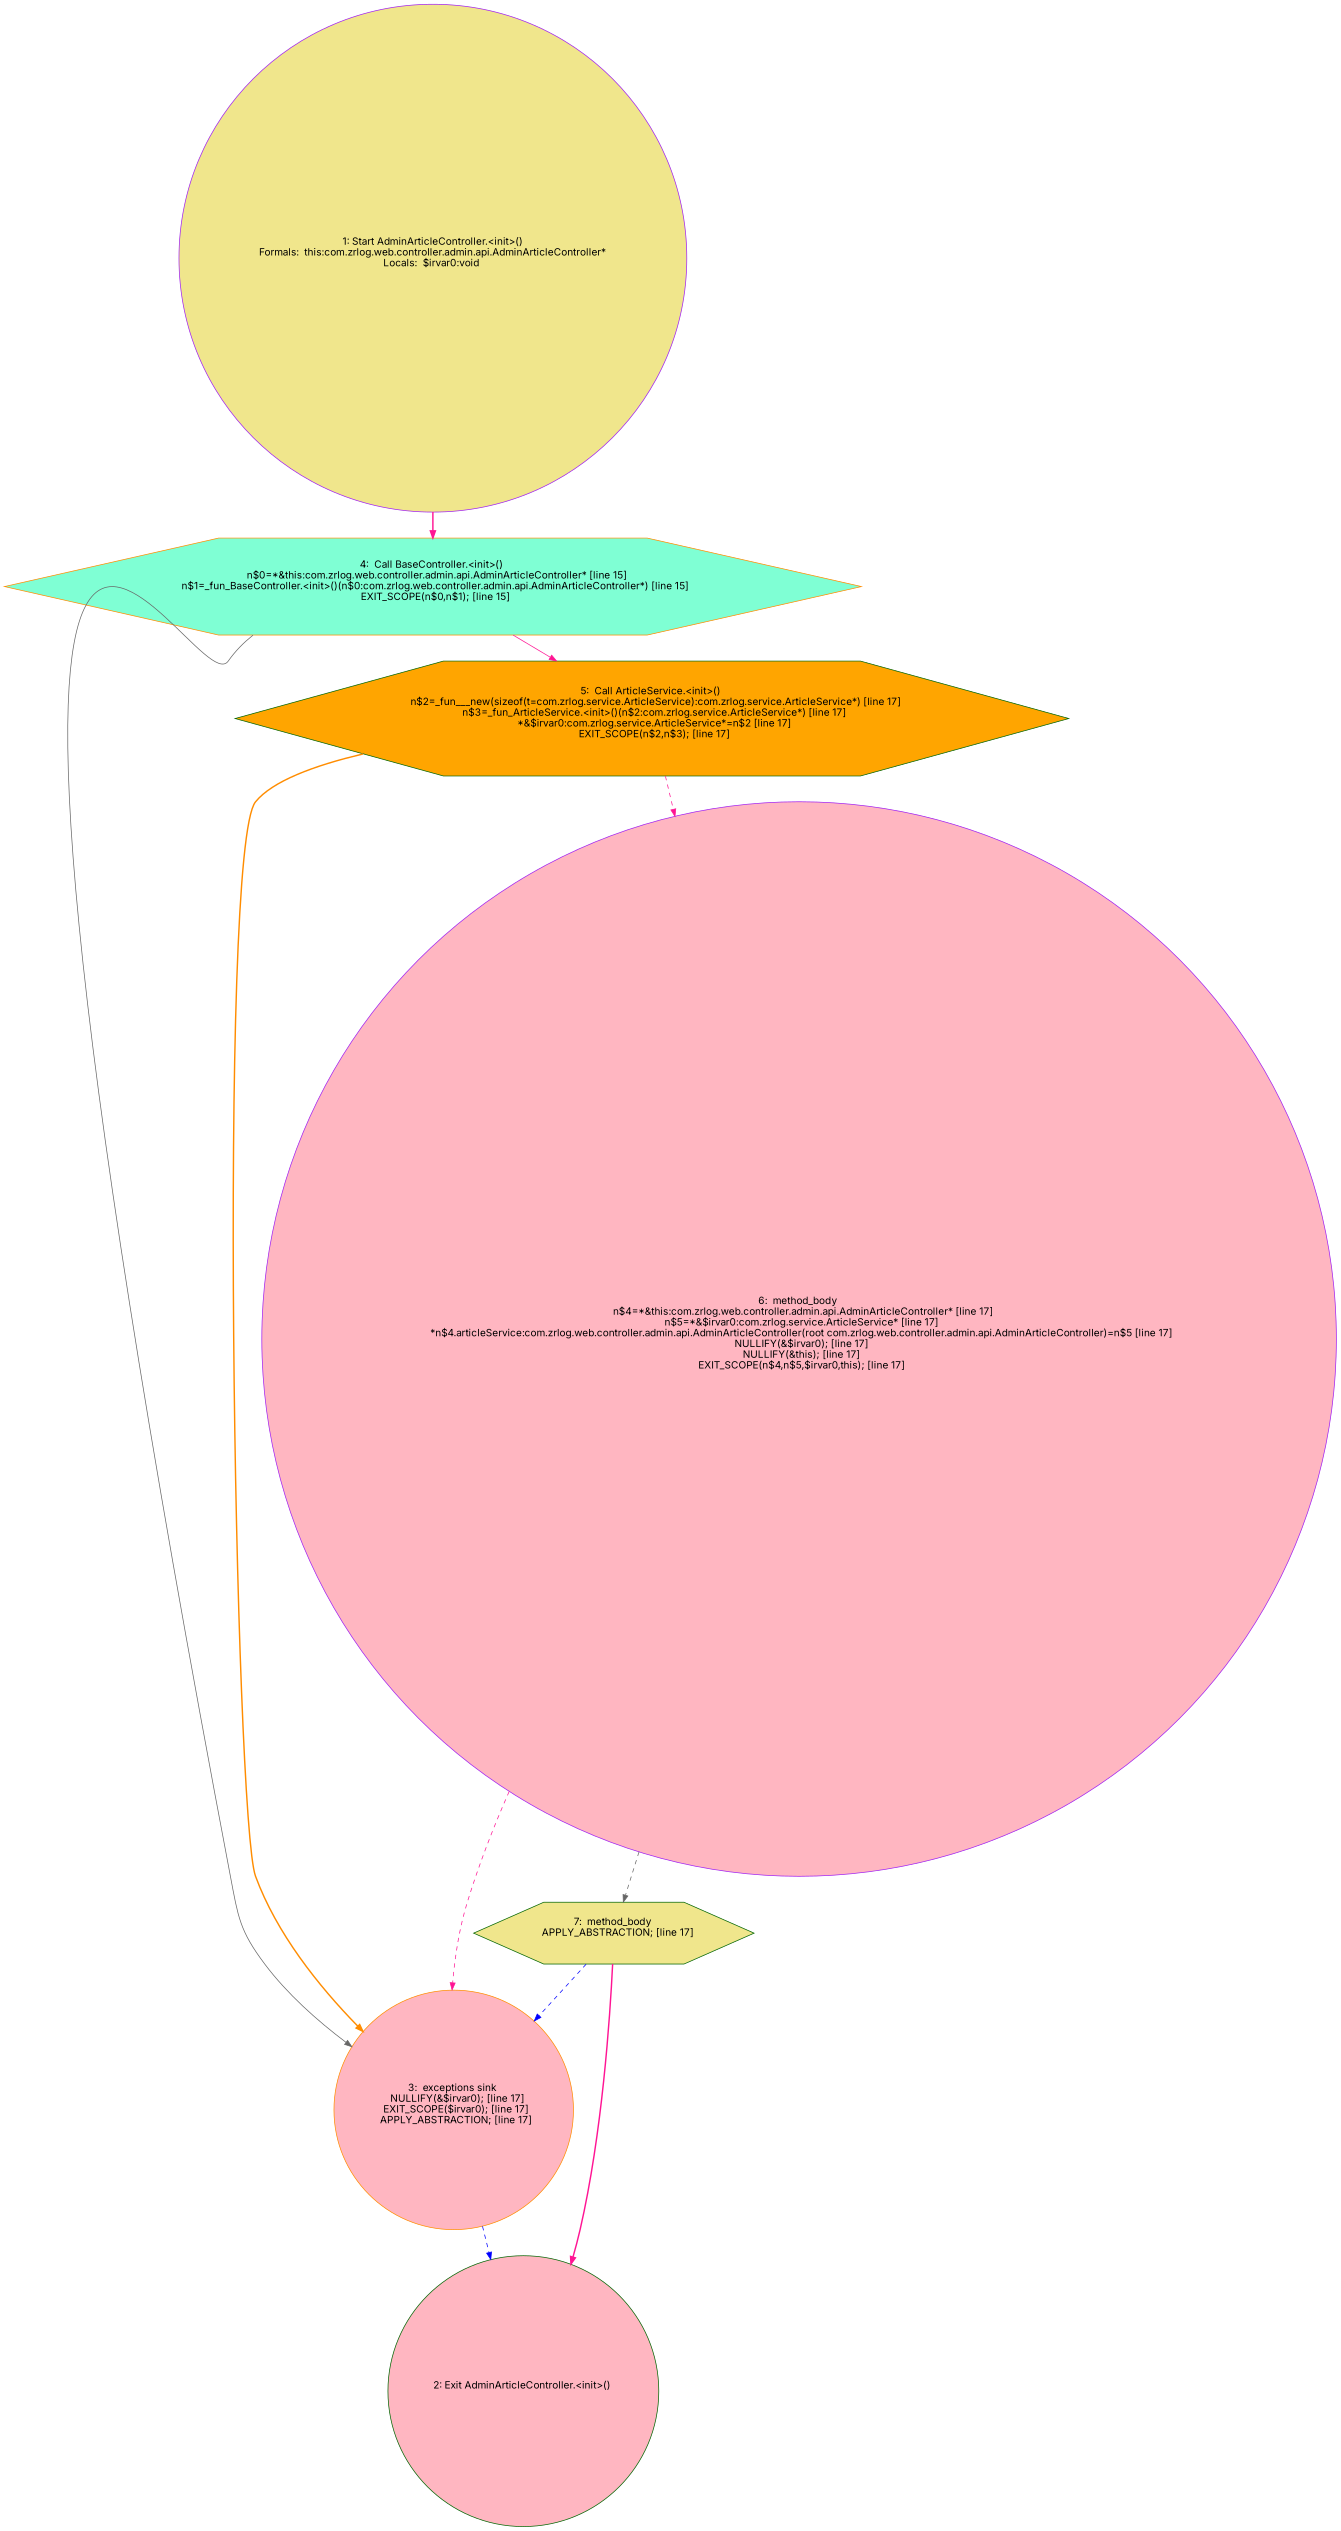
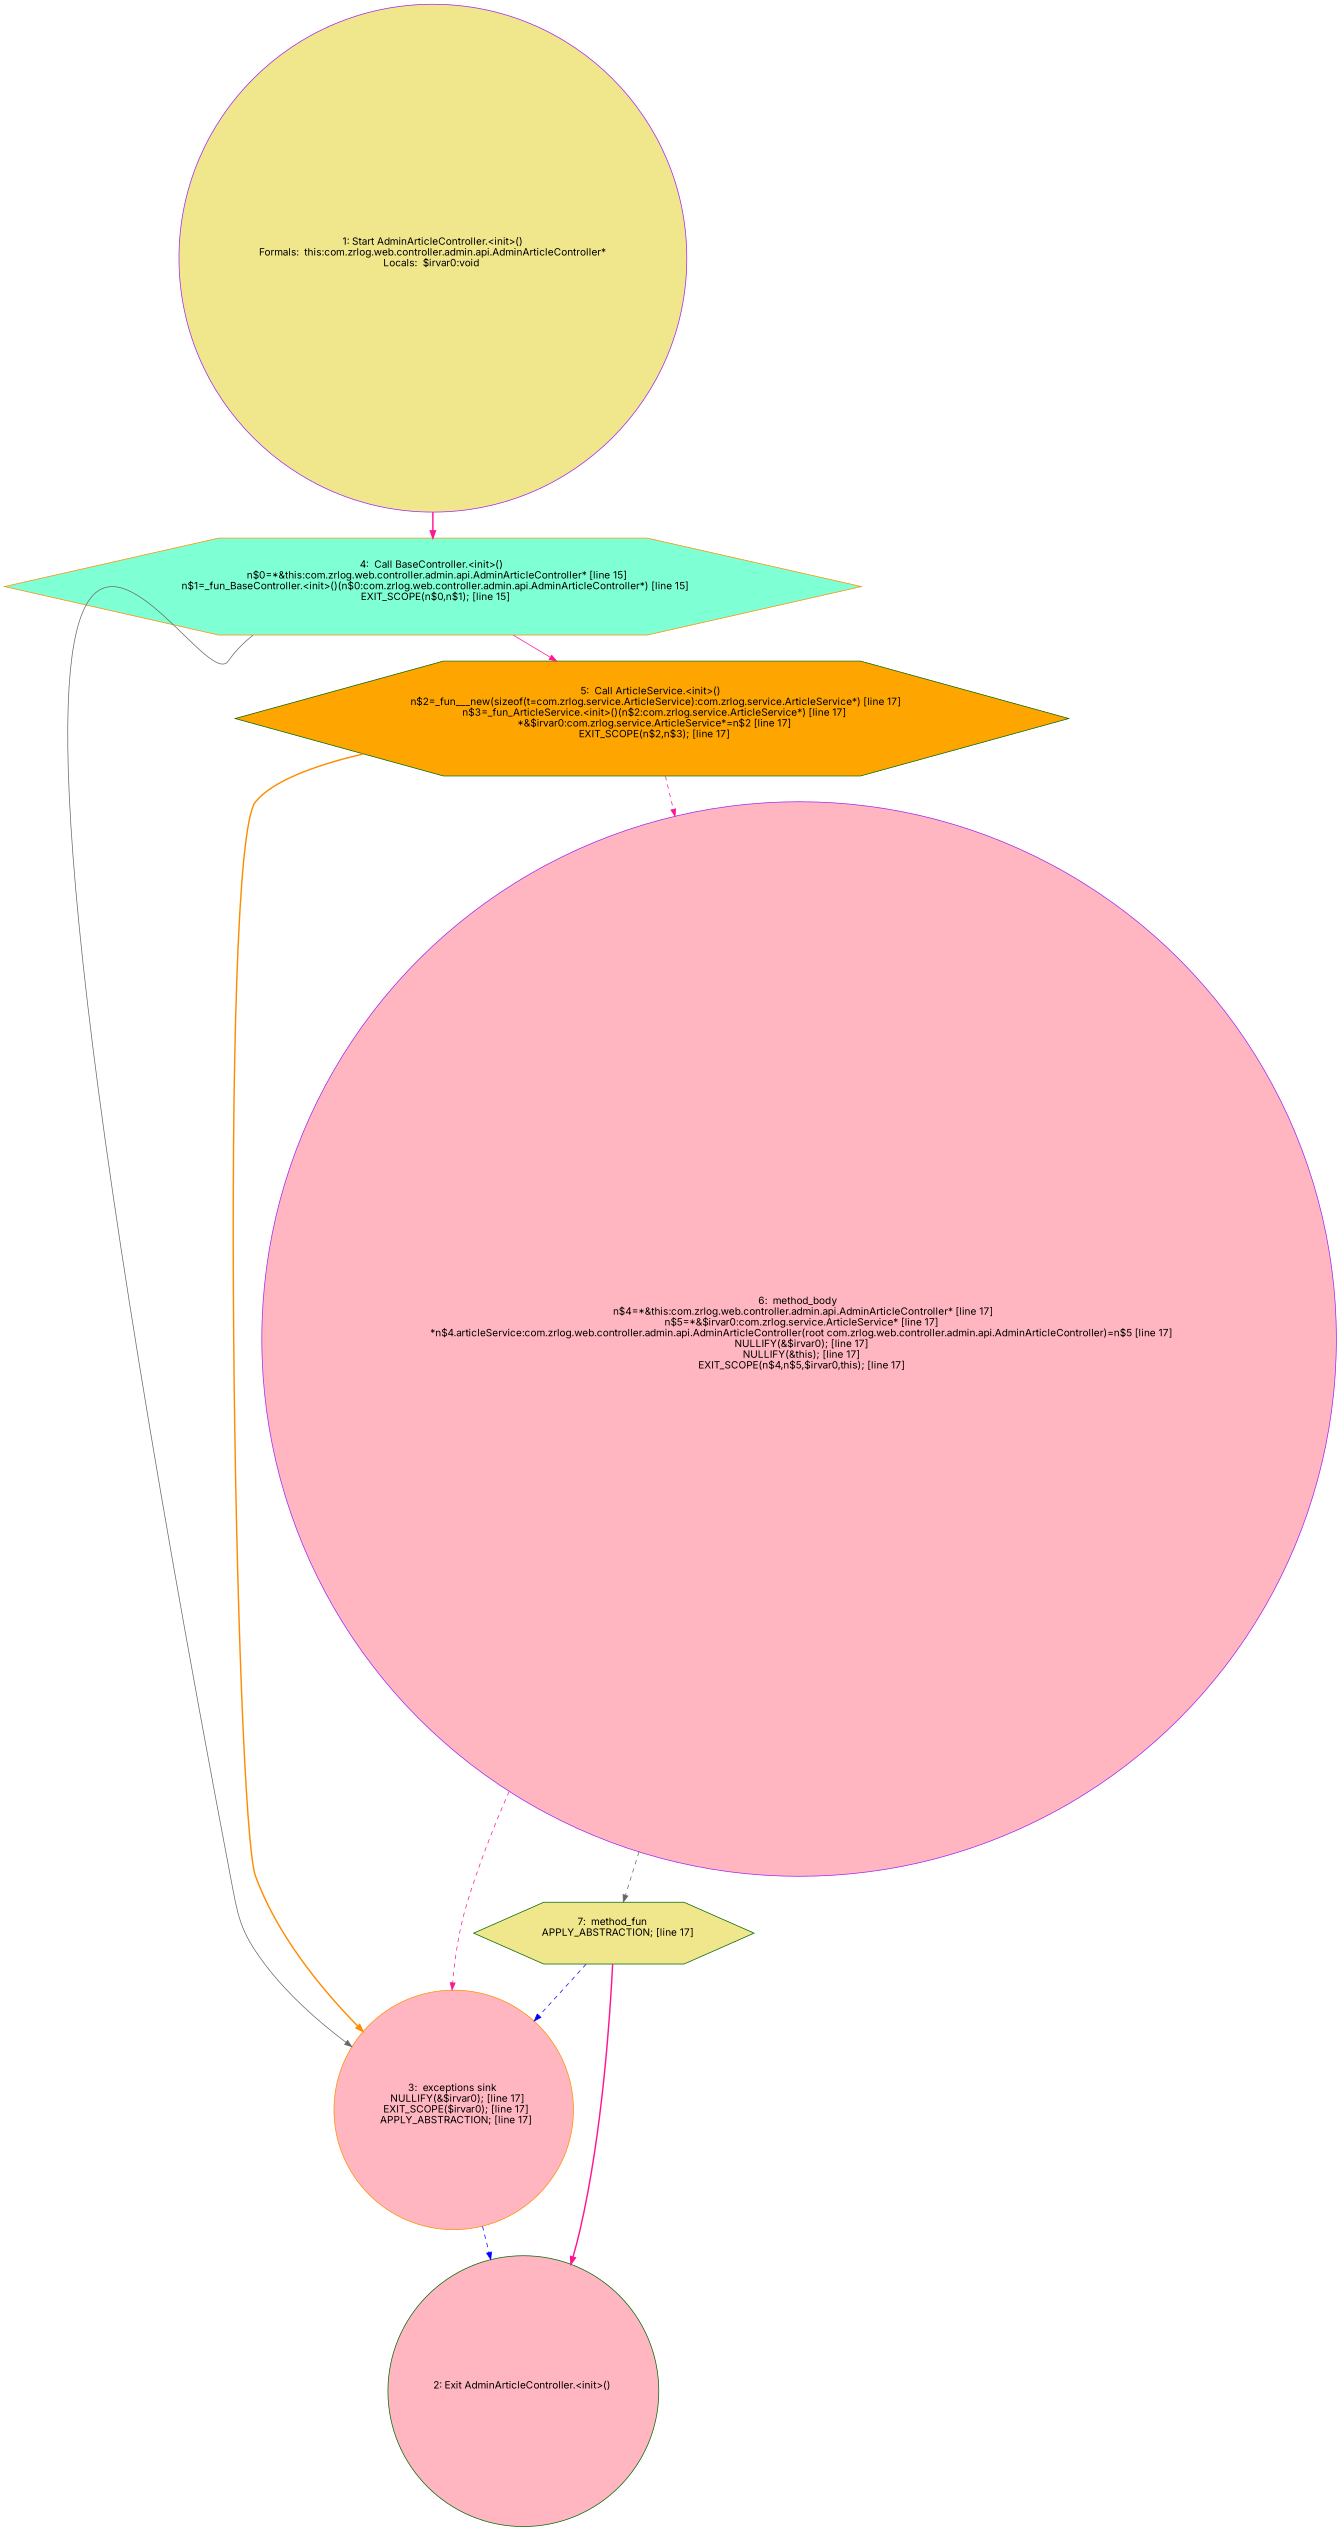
node "7:  method_body APPLY_ABSTRACTION; [line 17]": label "7:  method_body APPLY_ABSTRACTION; [line 17]" -> "7:  method_fun APPLY_ABSTRACTION; [line 17]"
